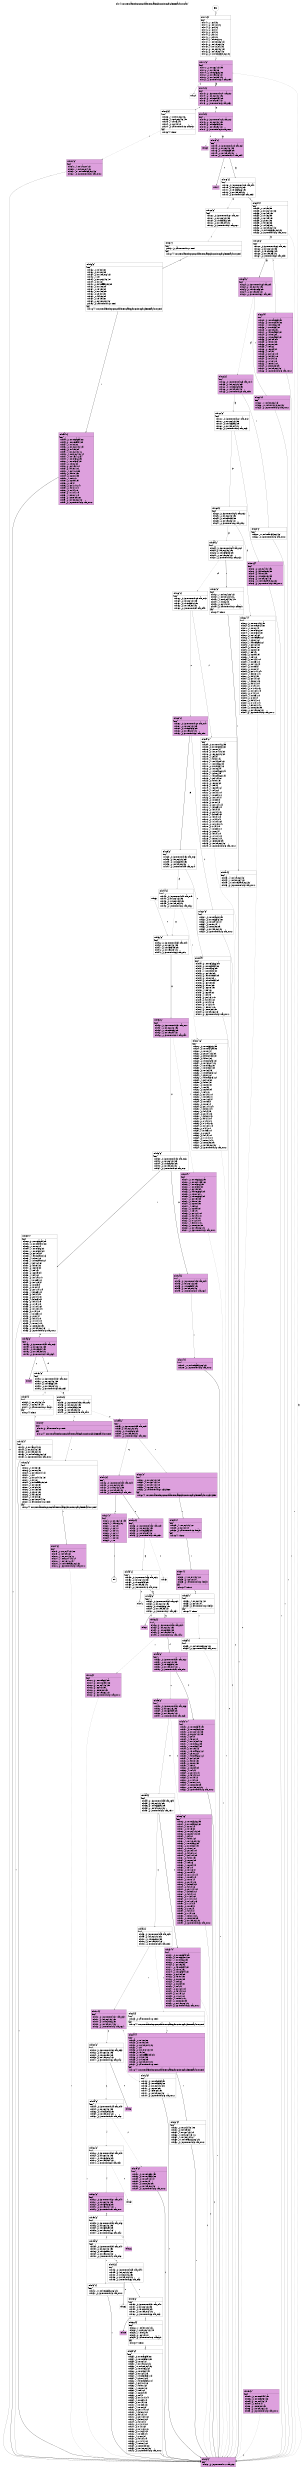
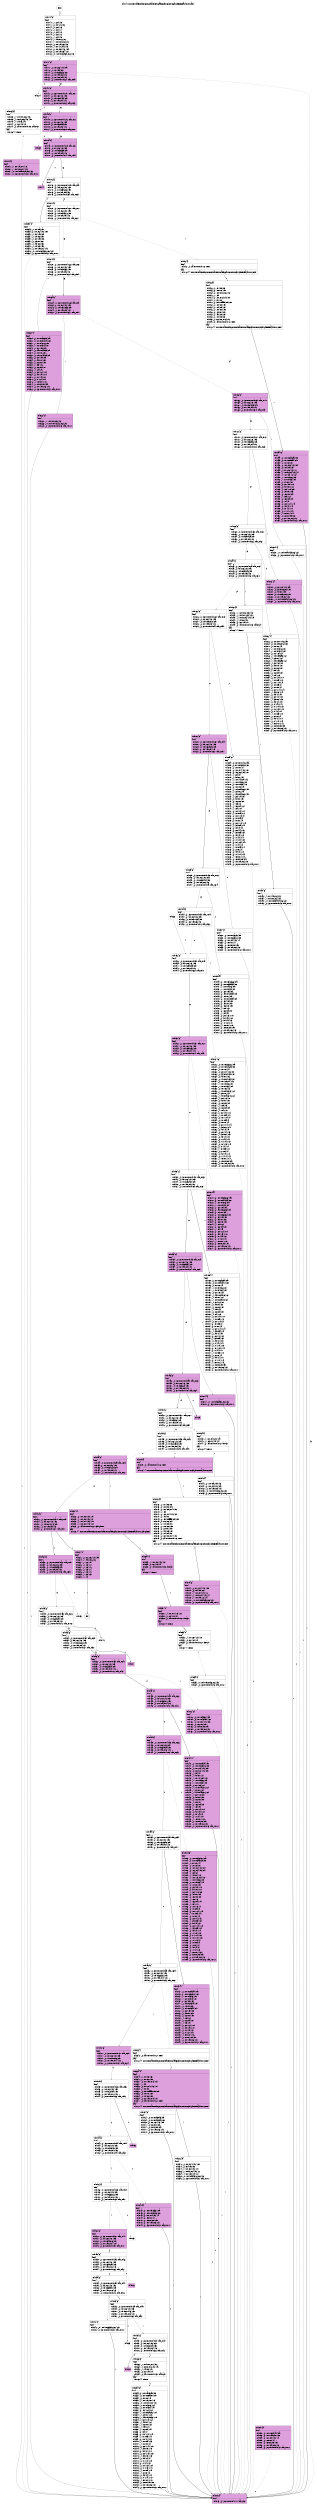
edge "0x40259d [42]" -> "0x40181e [28]": now "0x401802 [28]" -> "0x40181e [28]"
edge "0x401ece [147]" -> "0x4019a6 [28]": now "0x40198a [28]" -> "0x4019a6 [28]"
